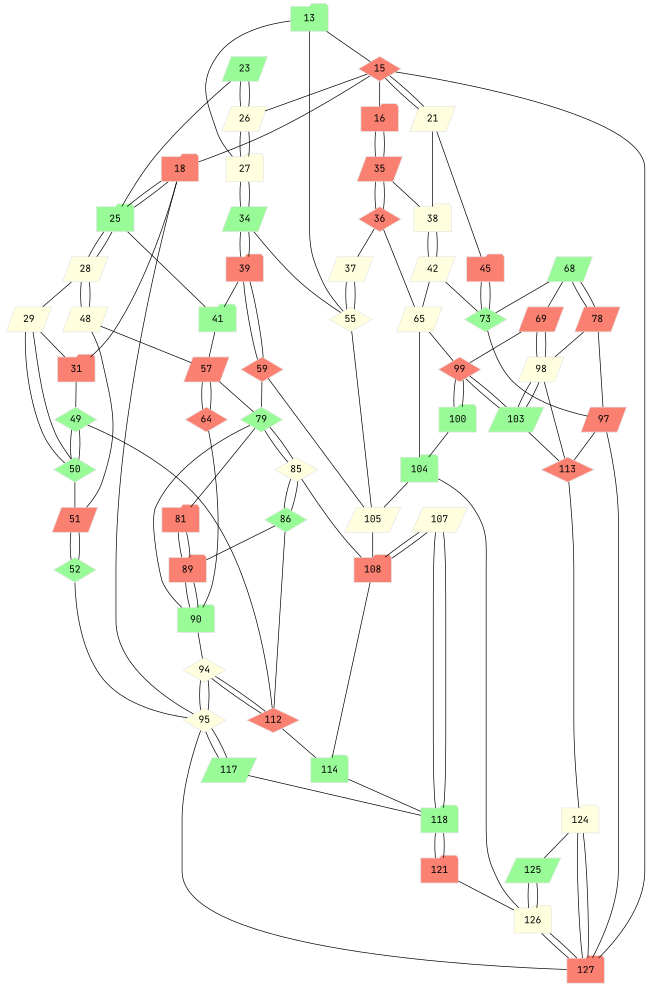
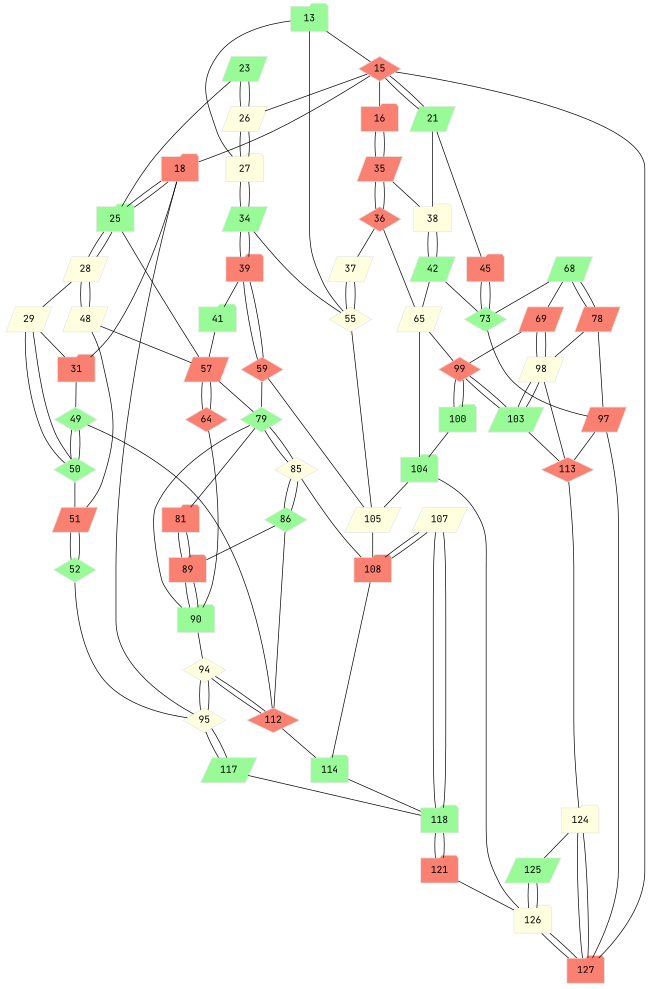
node "21": fillcolor lightyellow -> palegreen
edge "25" -- "41": now "25" -- "57"
node "42": fillcolor lightyellow -> palegreen
edge "95" -- "127": removed
